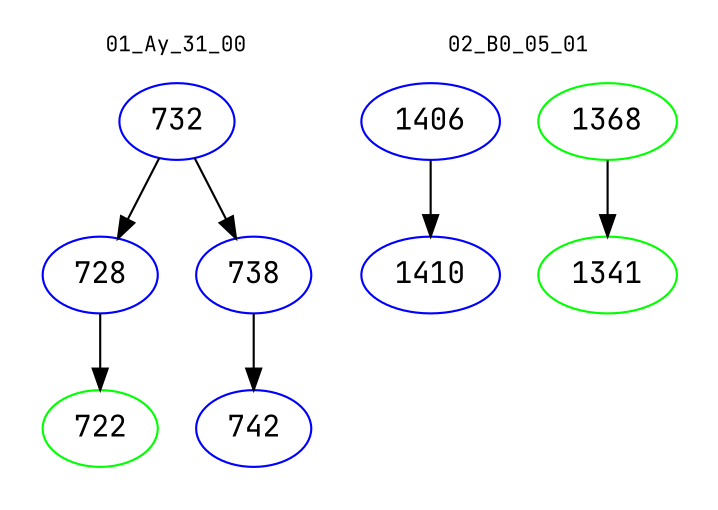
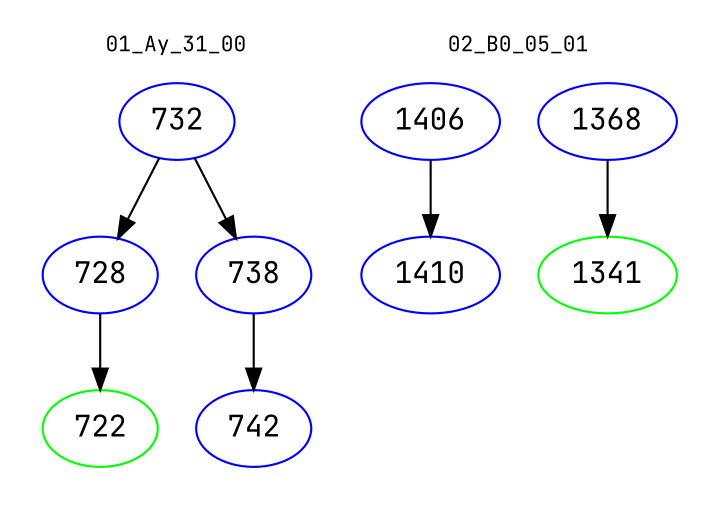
node "1368": color green -> blue
